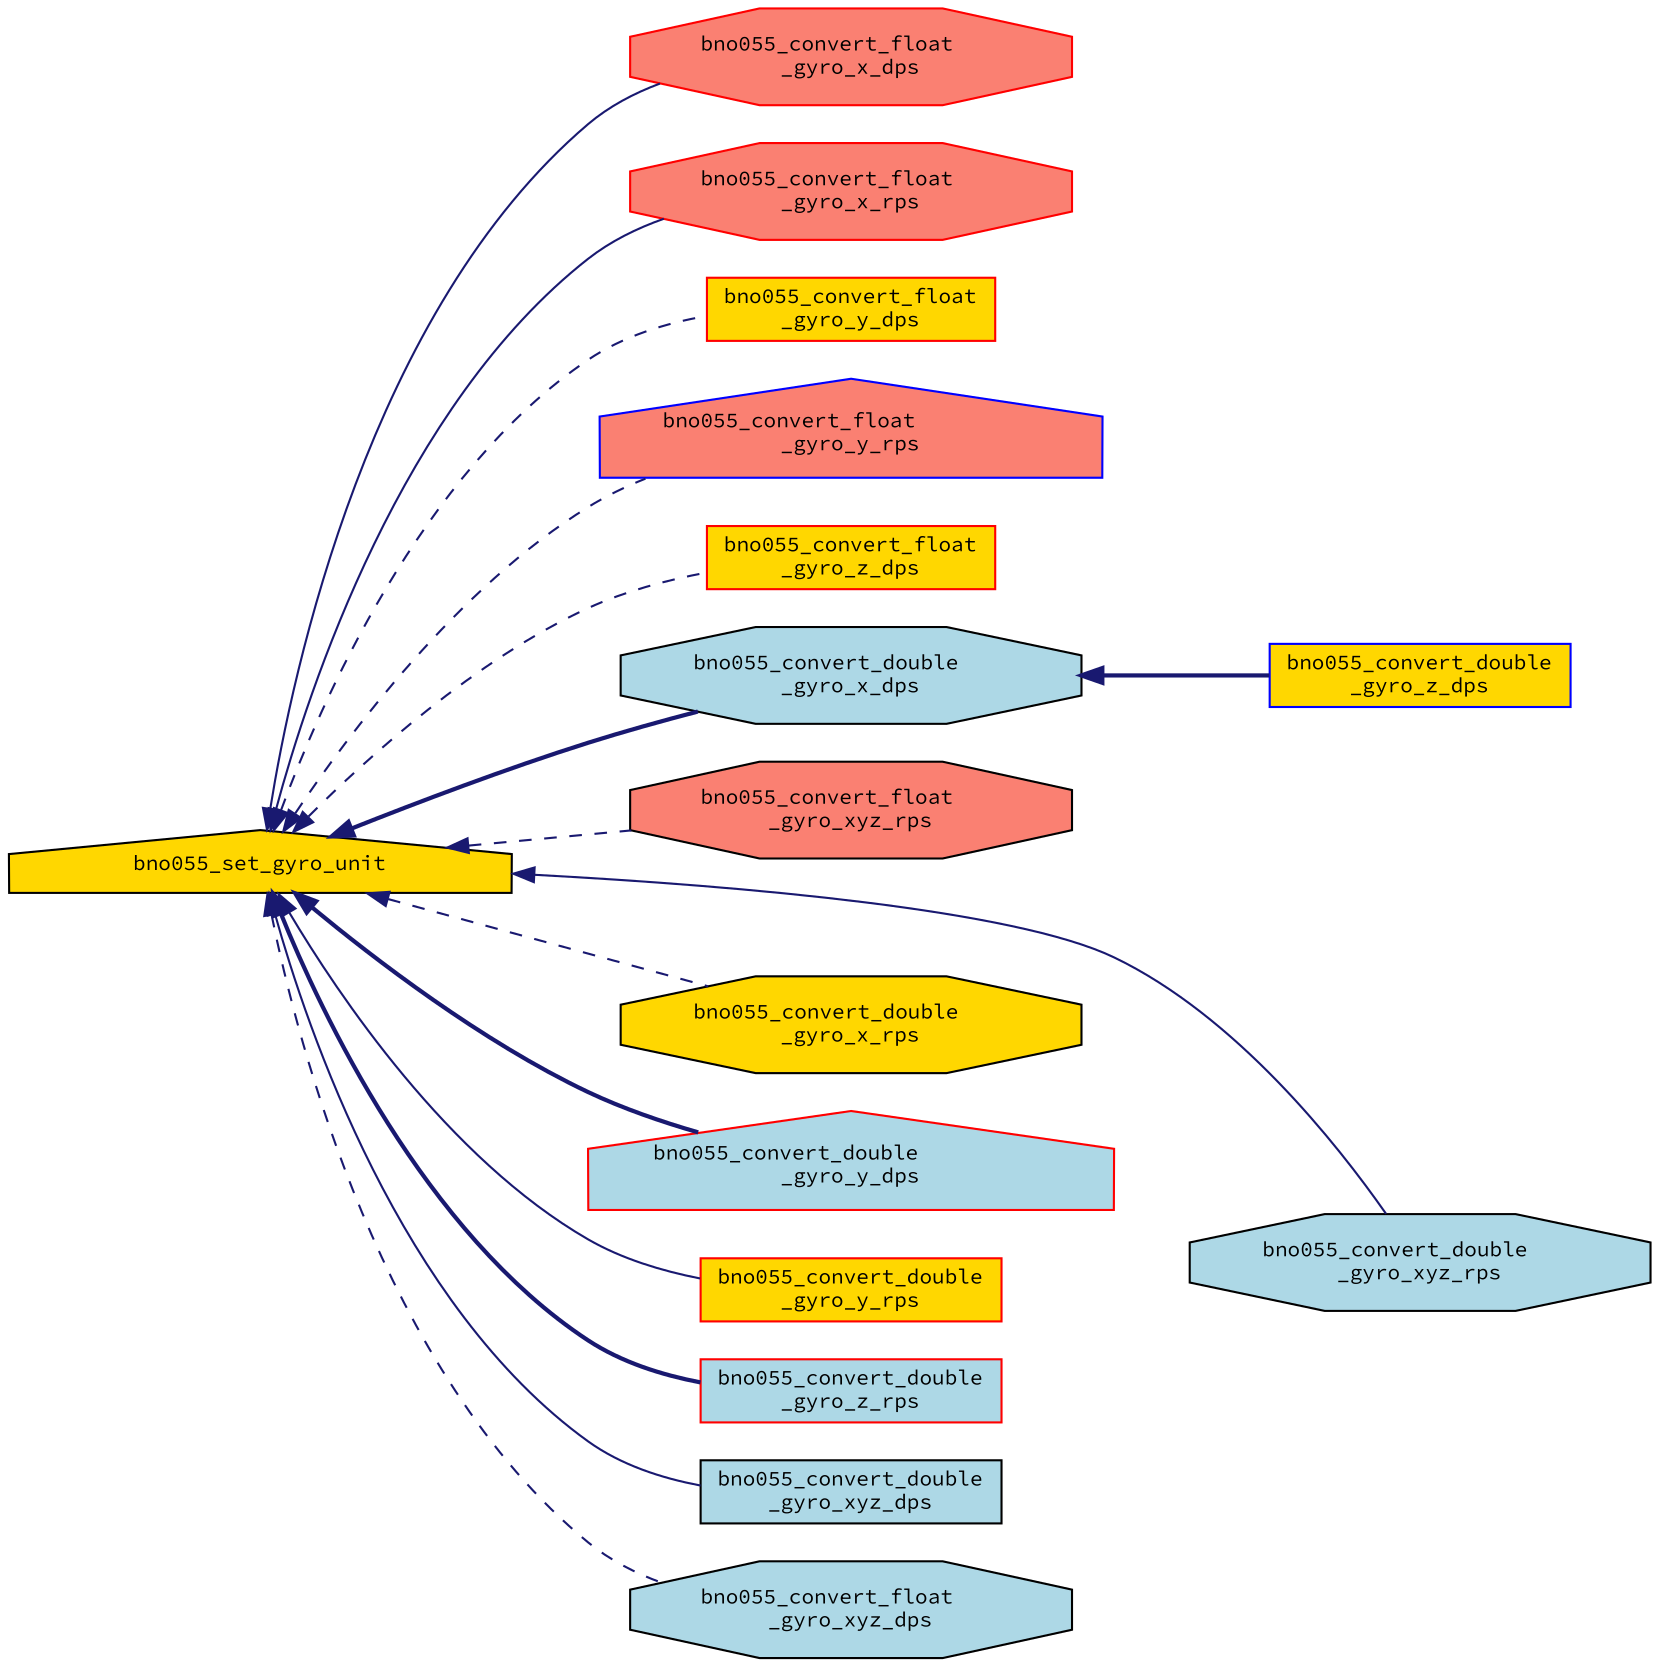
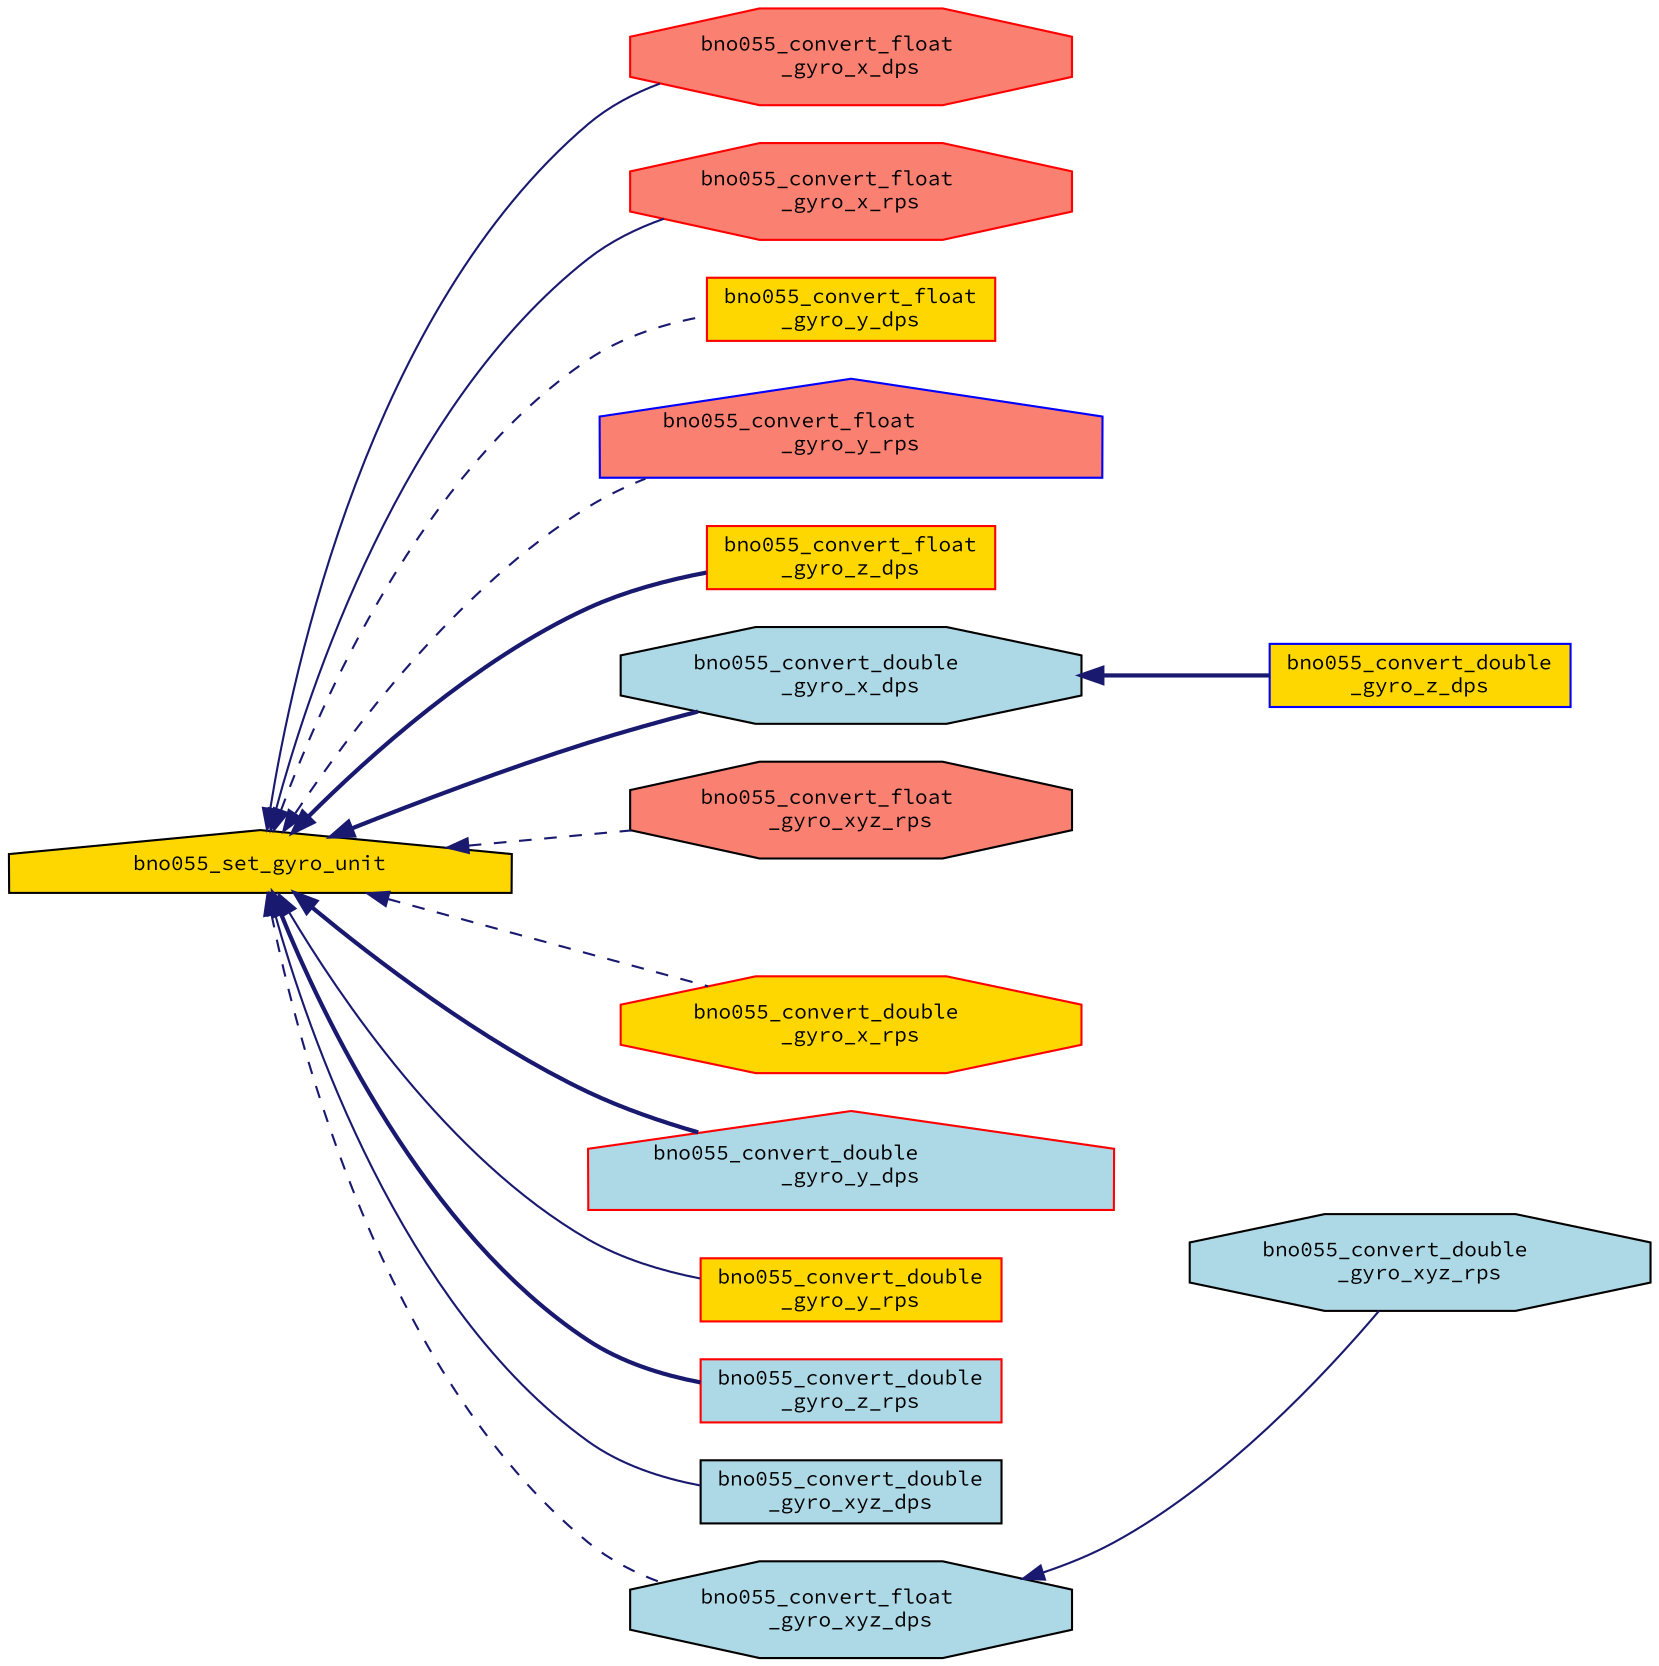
edge "bno055_convert_float _gyro_z_dps" -> "bno055_set_gyro_unit": style dashed -> bold
edge "bno055_convert_double _gyro_xyz_rps" -> "bno055_set_gyro_unit": now "bno055_convert_double _gyro_xyz_rps" -> "bno055_convert_float _gyro_xyz_dps"
node "bno055_convert_double _gyro_x_rps": color black -> red
